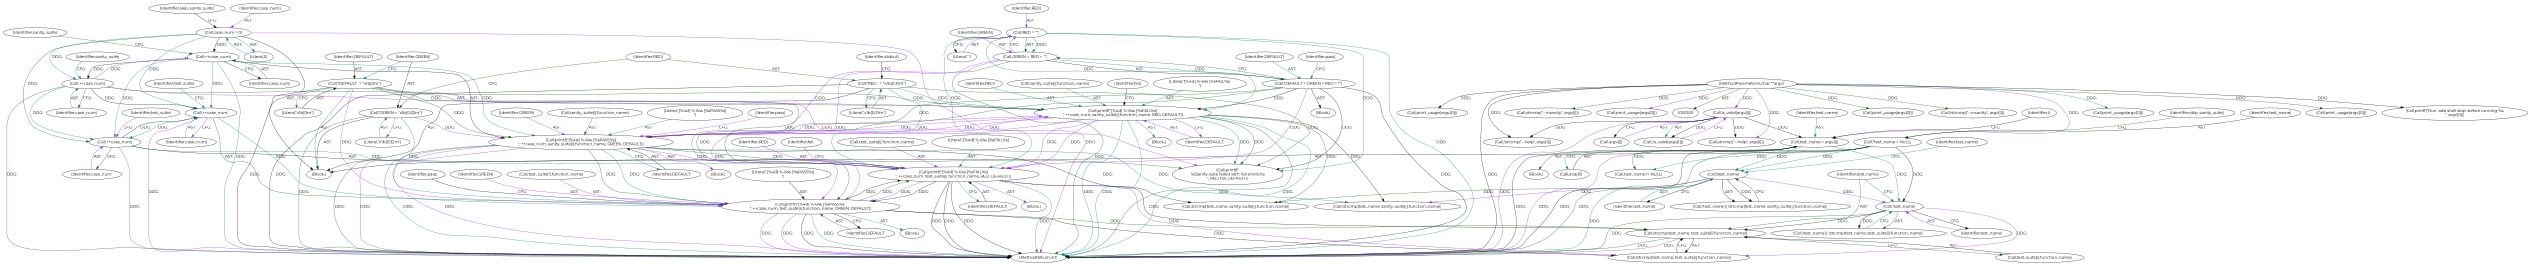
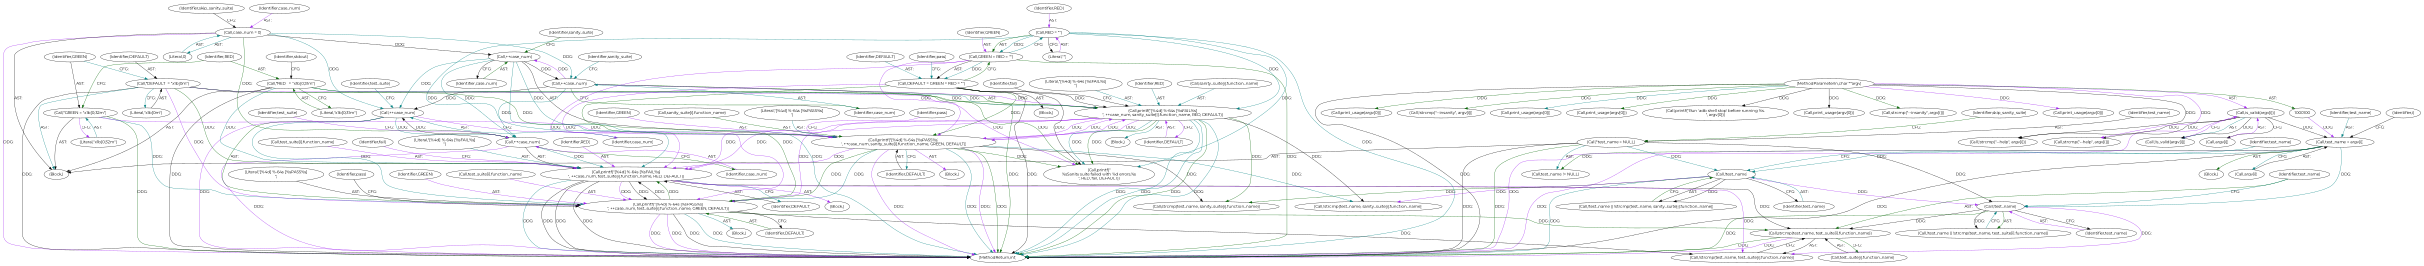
edge "(MethodParameterIn,char **argv)" -> "(Call,is_valid(argv[i]))": label "DDG: " -> "AST: "
edge "(MethodParameterIn,char **argv)" -> "(Call,test_name = argv[i])": now "1000100" -> "(Call,test_name = argv[i])"
edge "(Call,*test_name = NULL)" -> "(Call,test_name != NULL)": label "DDG: " -> "AST: "
